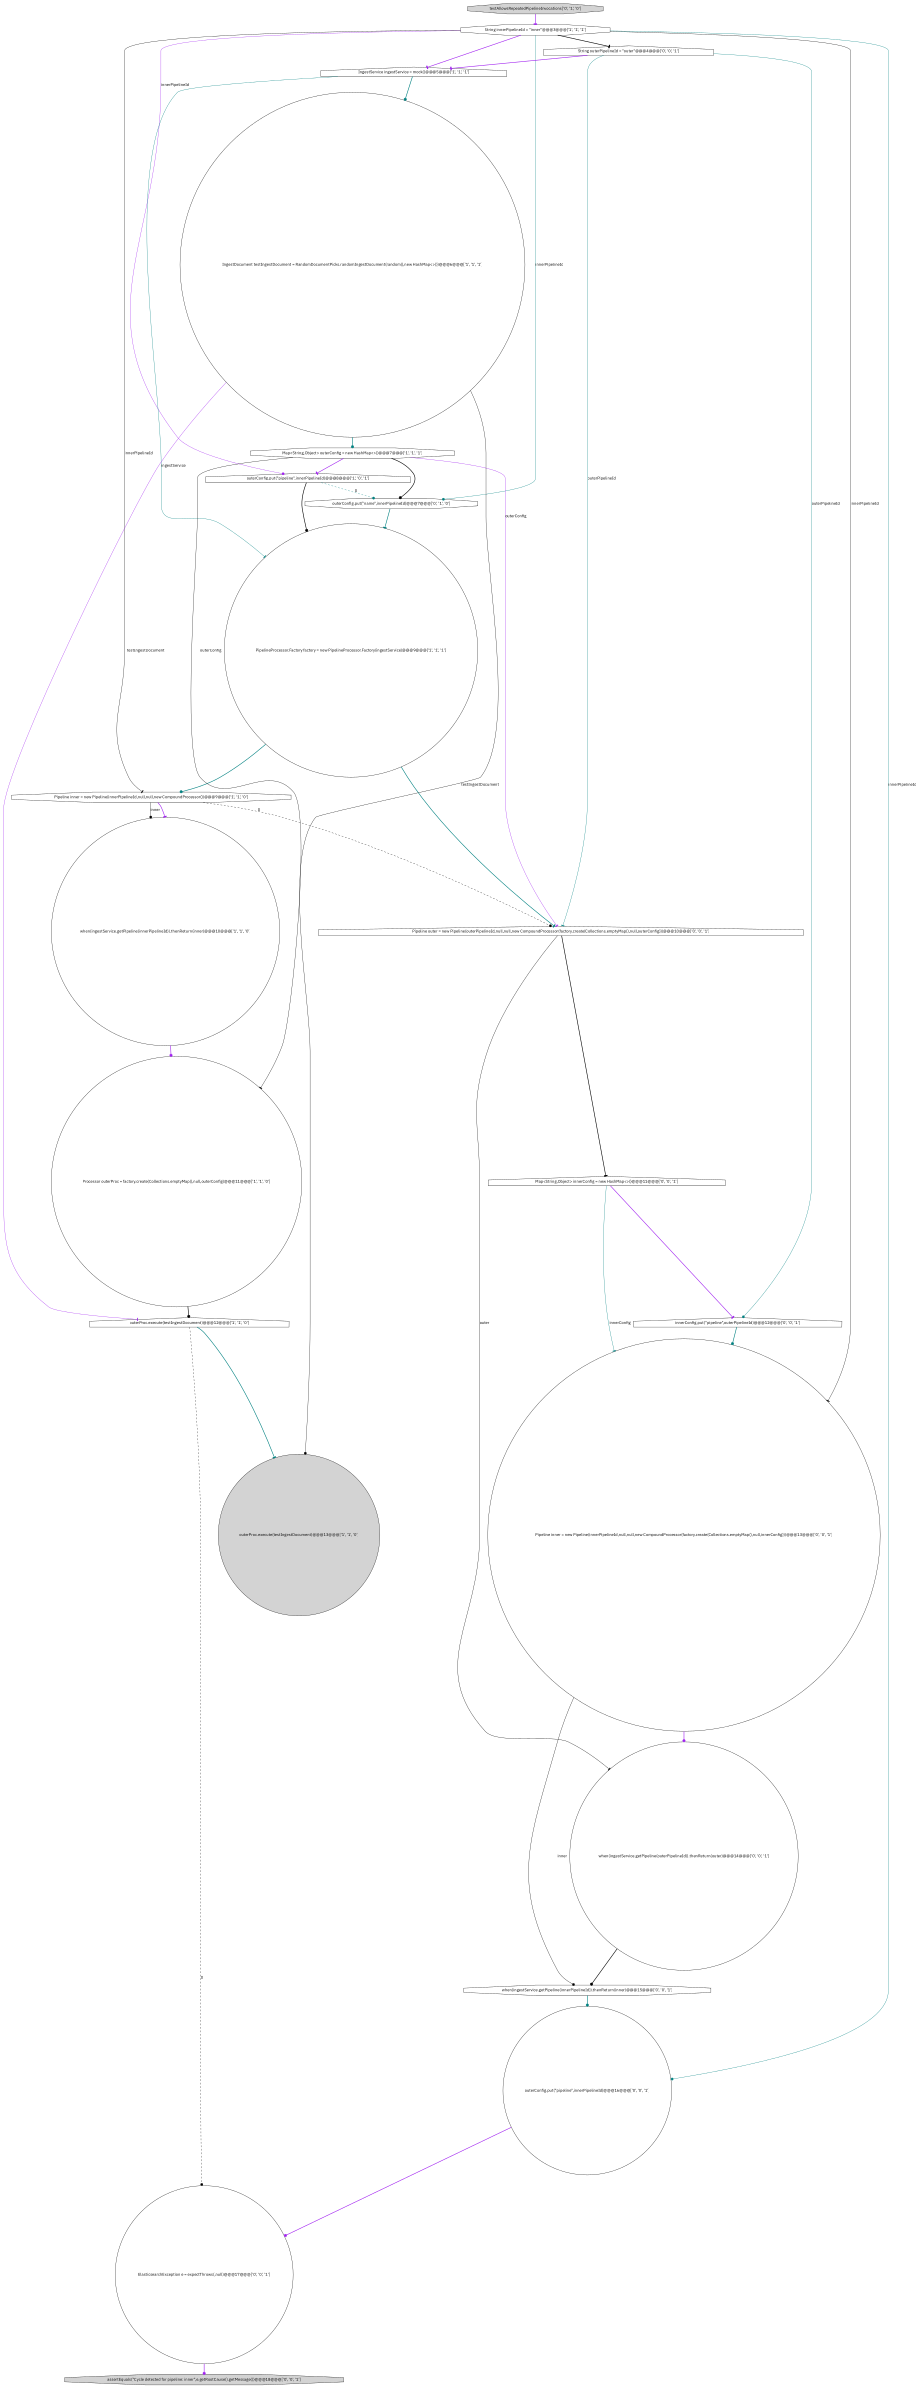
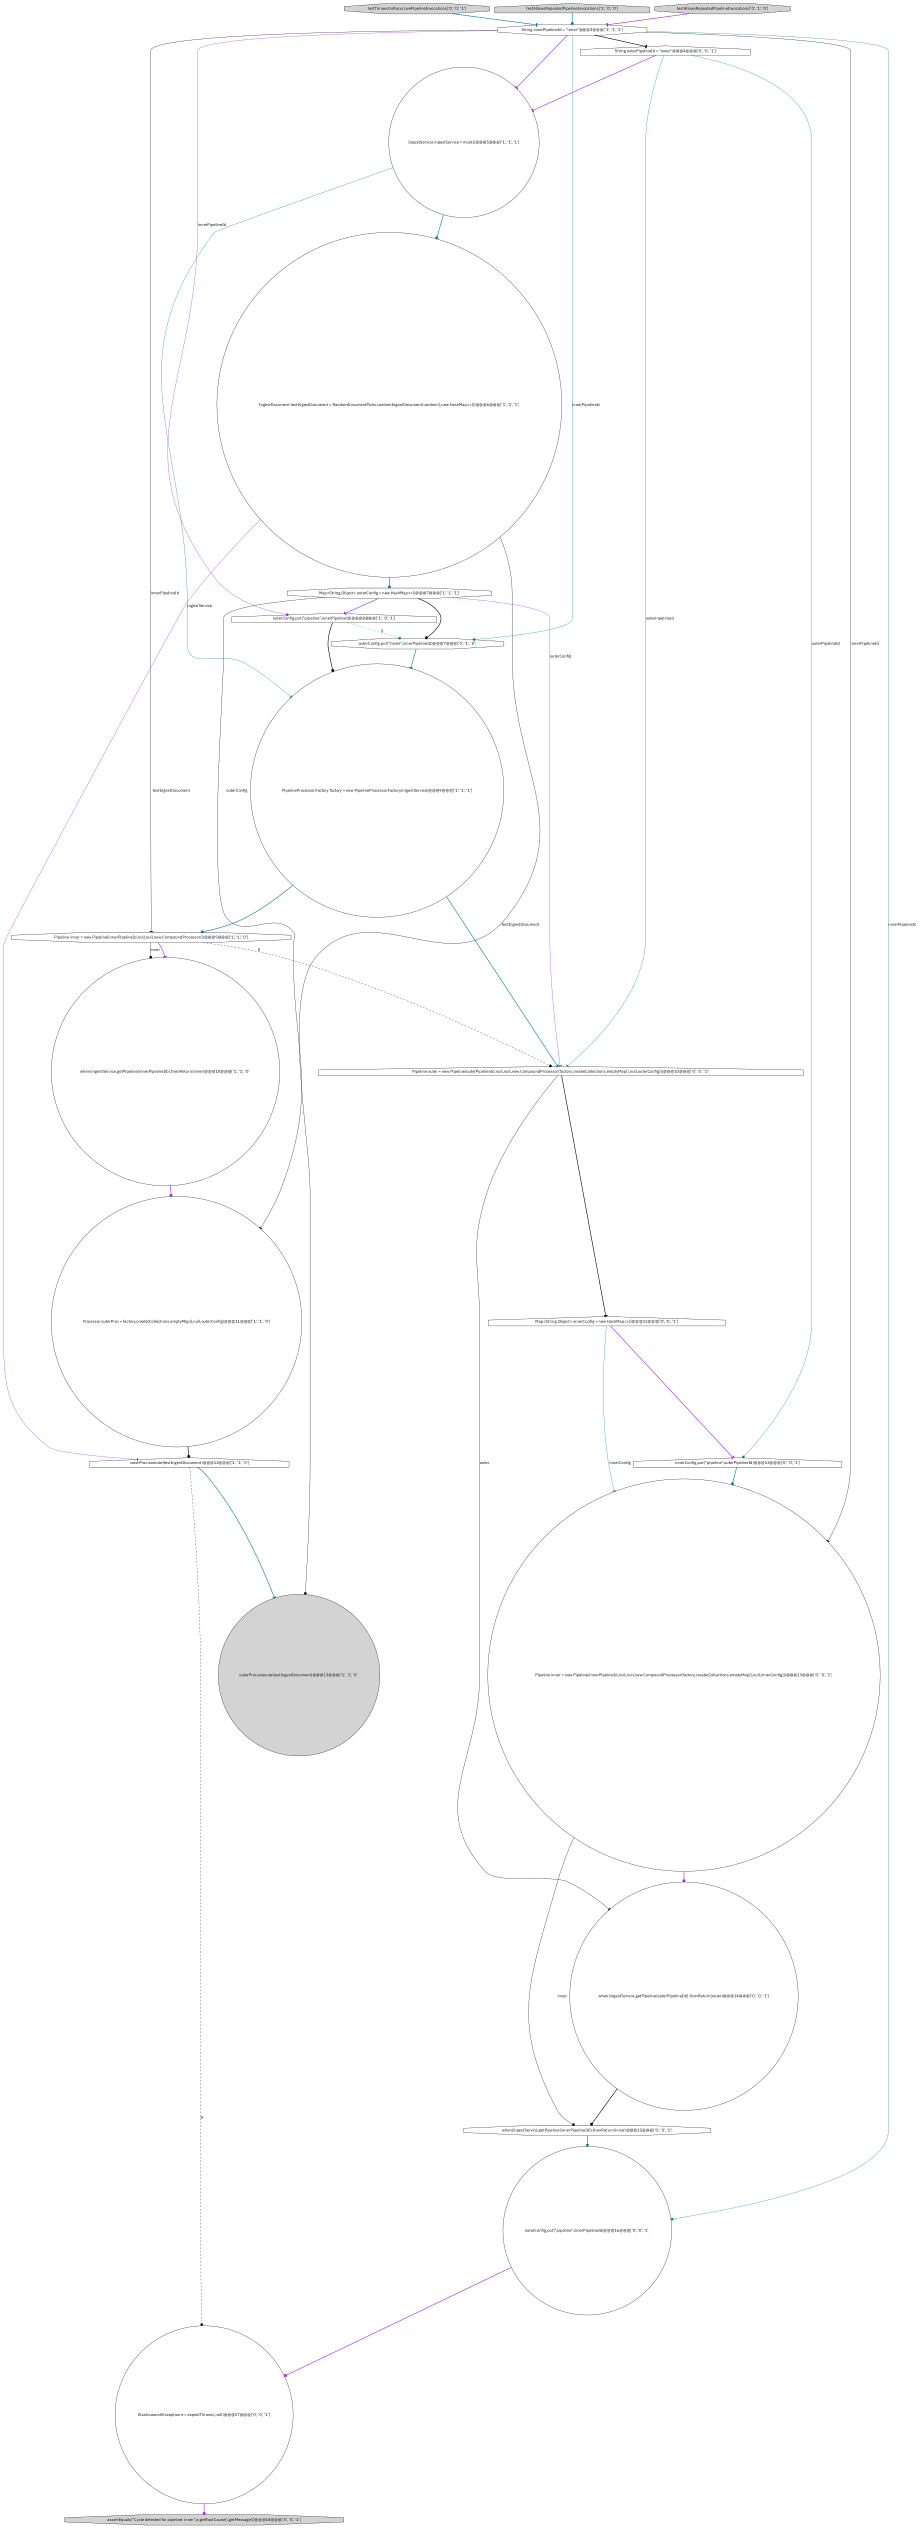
node "testThrowsOnRecursivePipelineInvocations['0', '0', '1']": added
node "testAllowsRepeatedPipelineInvocations['1', '0', '0']": added
node "IngestService ingestService = mock()@@@5@@@['1', '1', '1']": shape house -> circle
